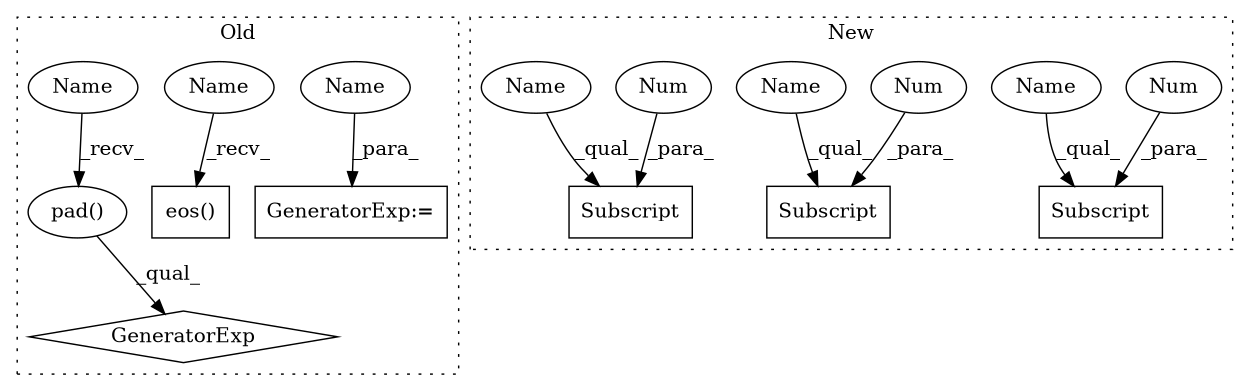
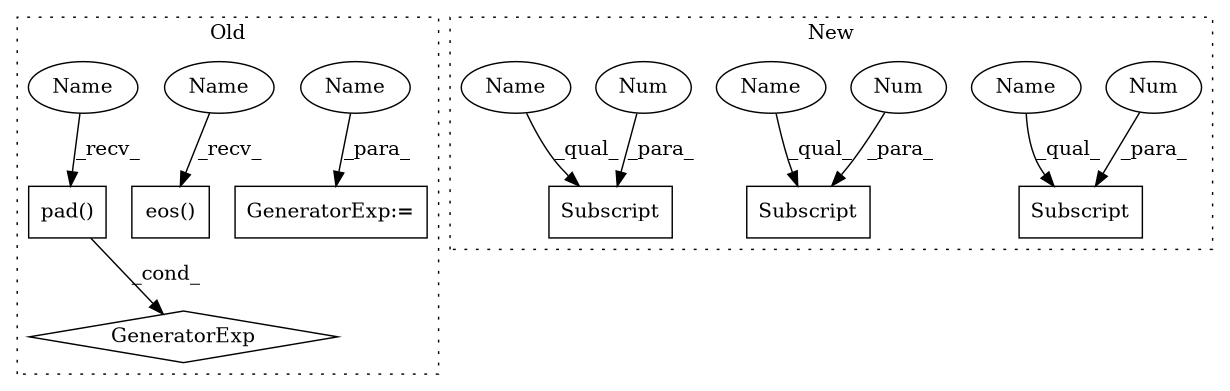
node "pad()": shape ellipse -> box
edge "pad()" -> "GeneratorExp": label "_qual_" -> "_cond_"
